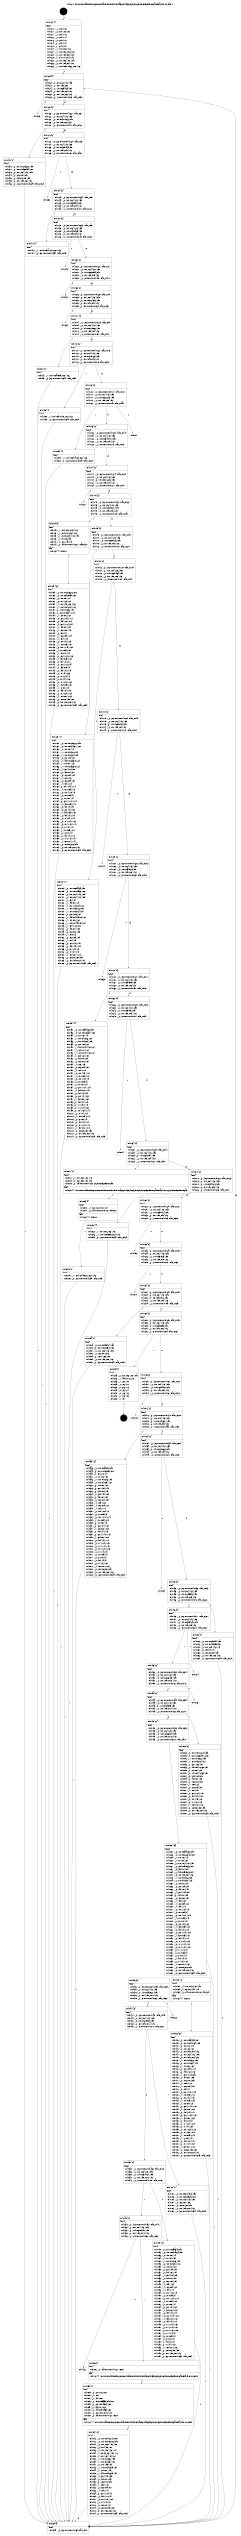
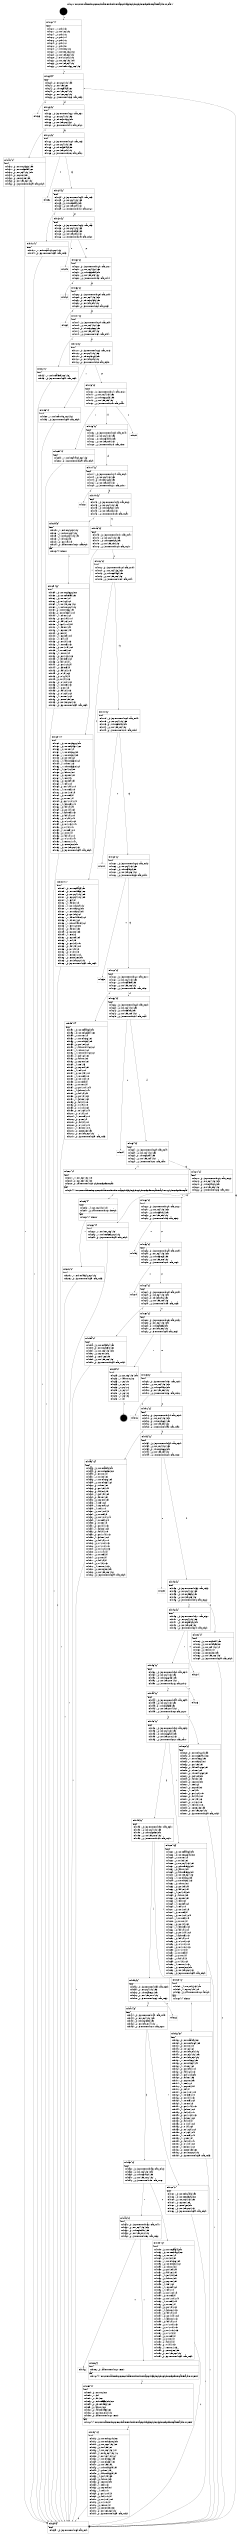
edge "0x401d72 [12]" -> "0x402399 [5]": added, label "1"
node "0x4019dc [28]": added
